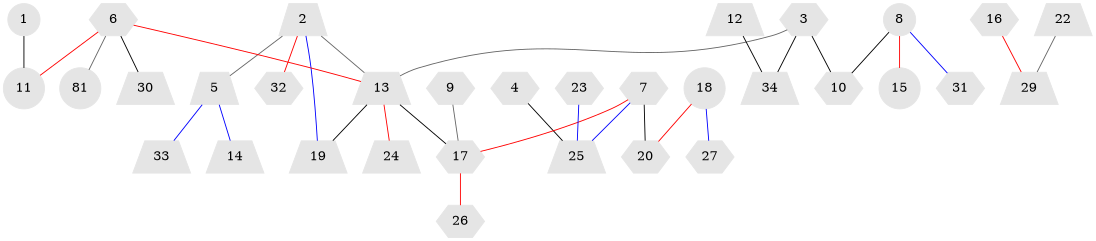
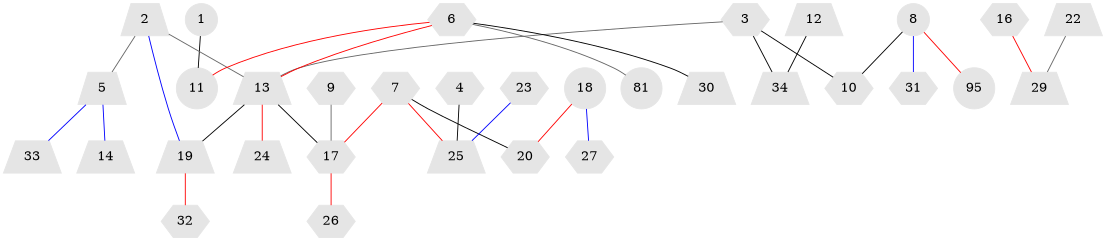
edge "2" -- "32": now "19" -- "32"
node "15": label "15" -> "95"
edge "7" -- "25": color blue -> red
